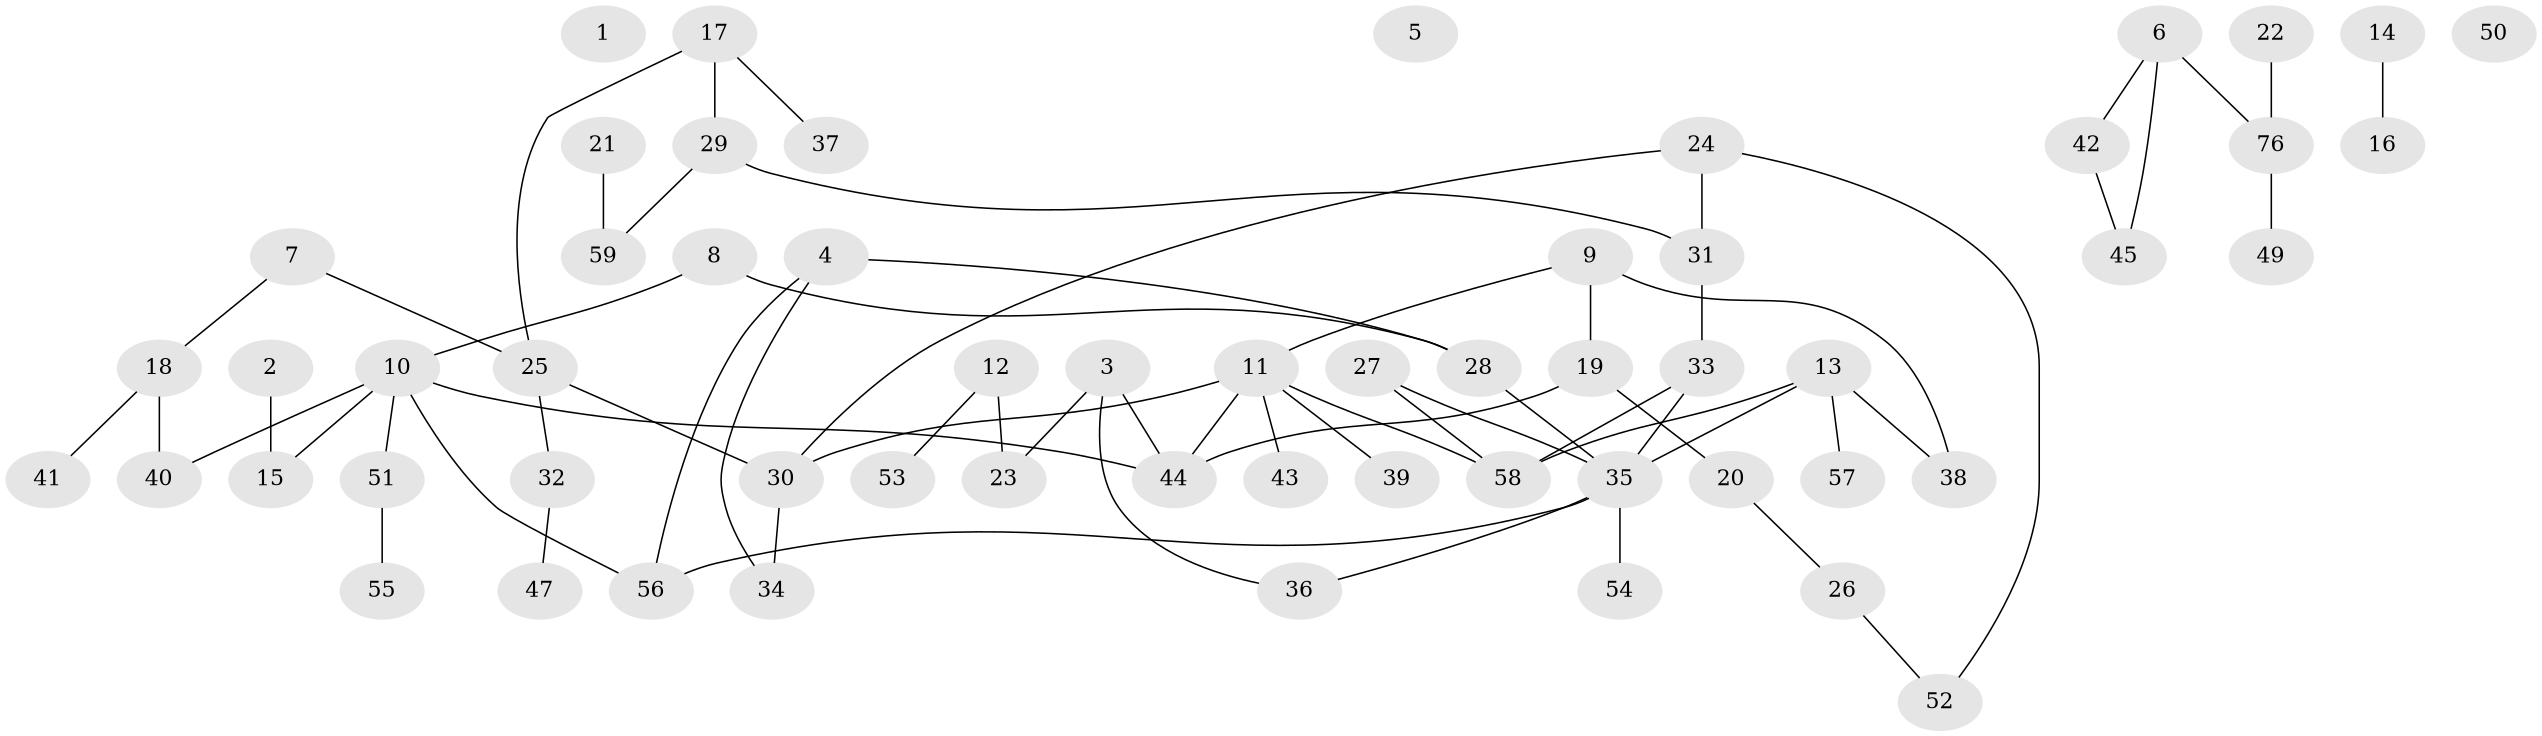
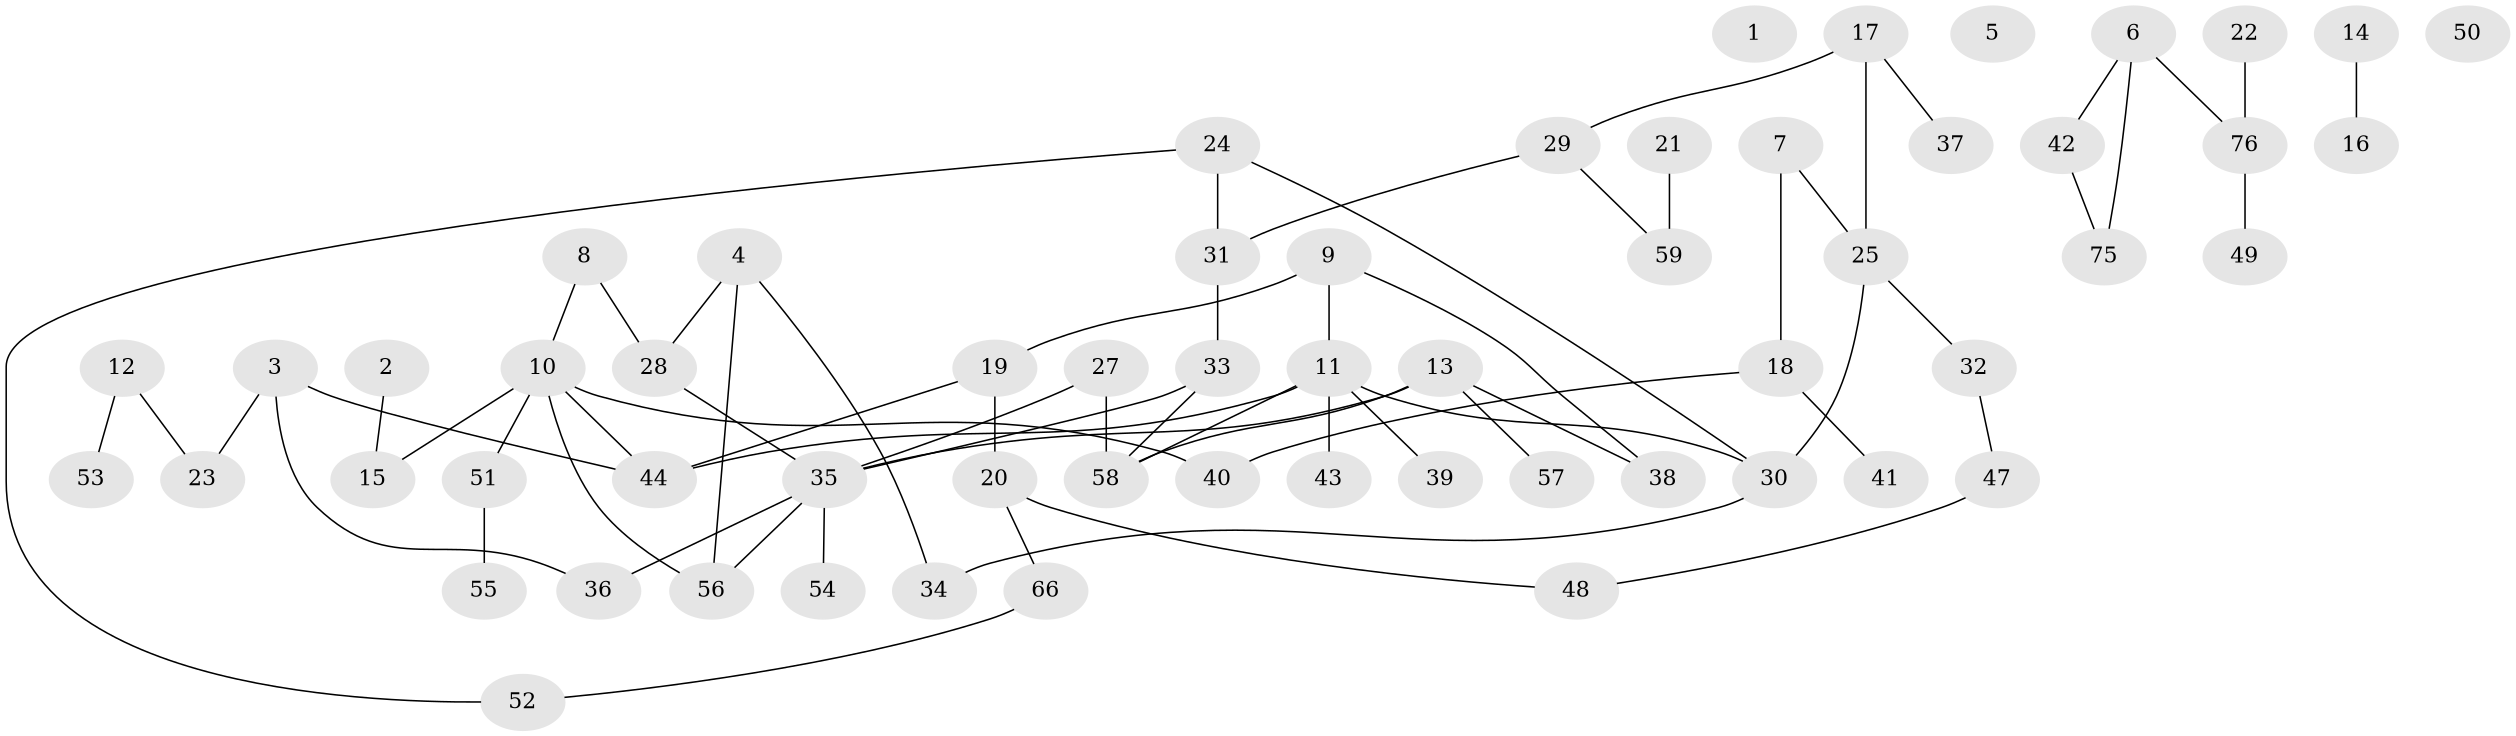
node "45": label "45" -> "75"
node "48": added
node "26": label "26" -> "66"
